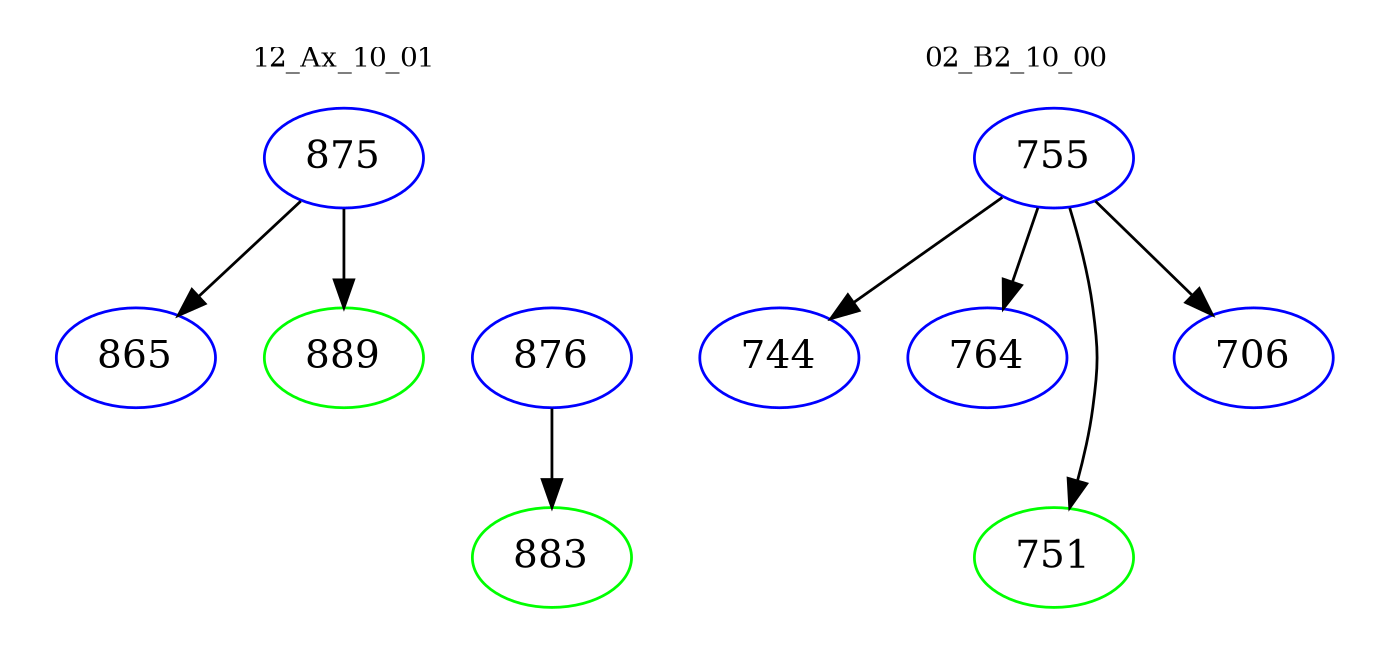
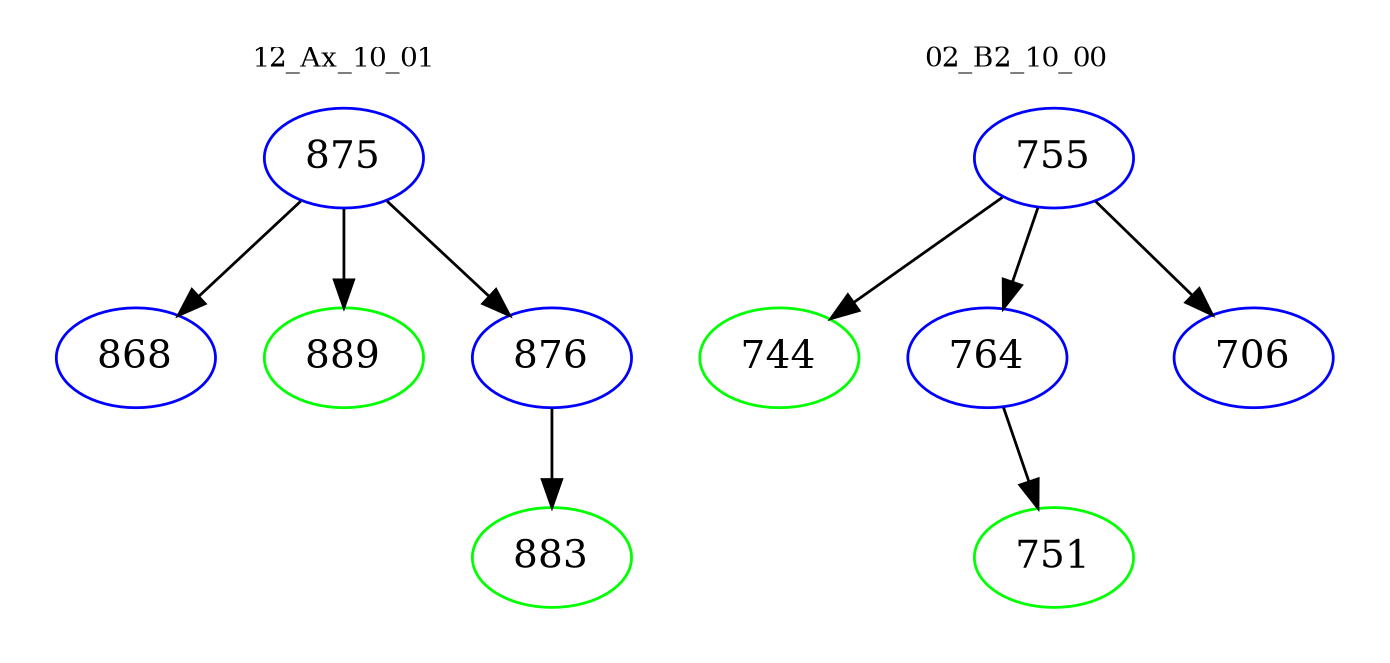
edge "875" -> "876": added
edge "755" -> "751": now "764" -> "751"
node "865": label "865" -> "868"
node "744": color blue -> green
